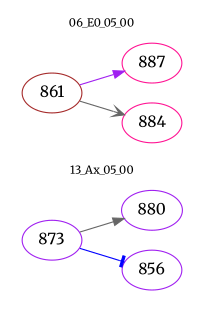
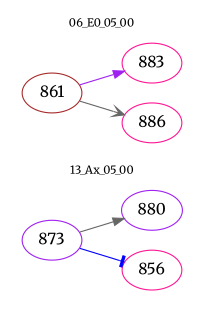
node "887": label "887" -> "883"
node "884": label "884" -> "886"
node "856": color purple -> deeppink
